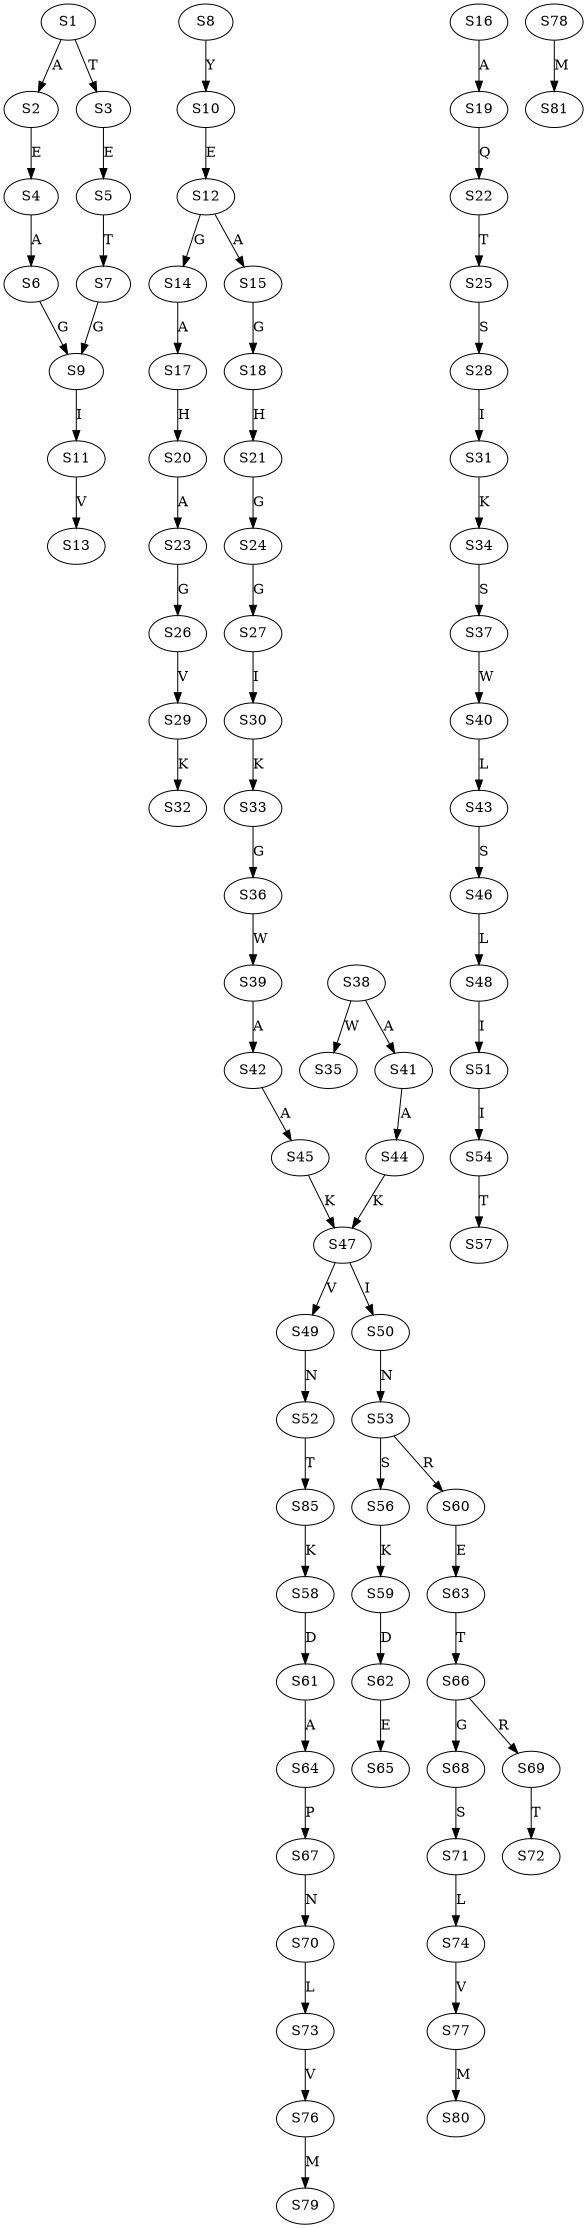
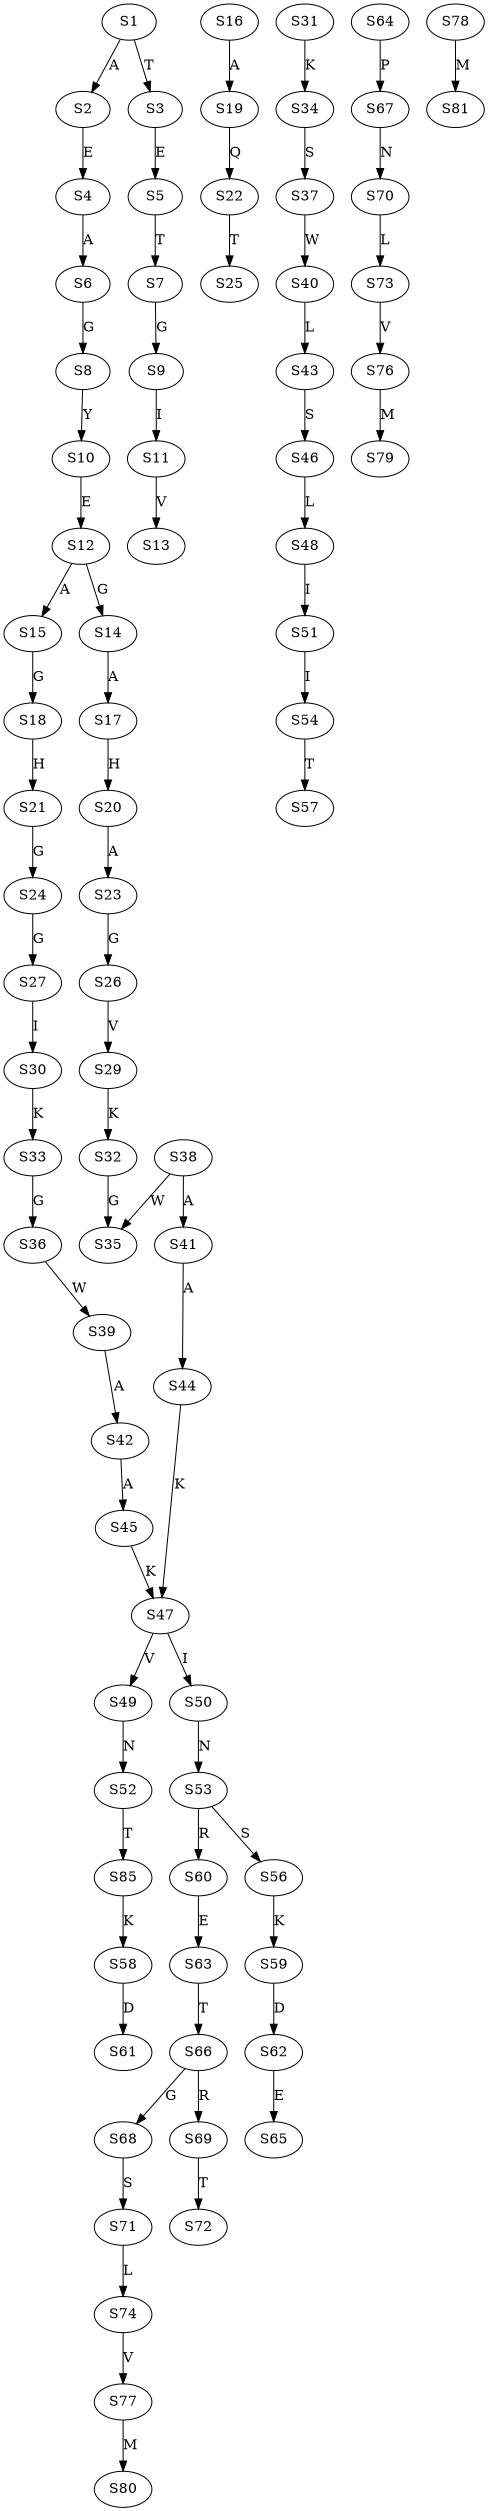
edge "S6" -> "S9": now "S6" -> "S8"
node "S28": removed
edge "S32" -> "S35": added, label "G"
edge "S61" -> "S64": removed, label "A"
